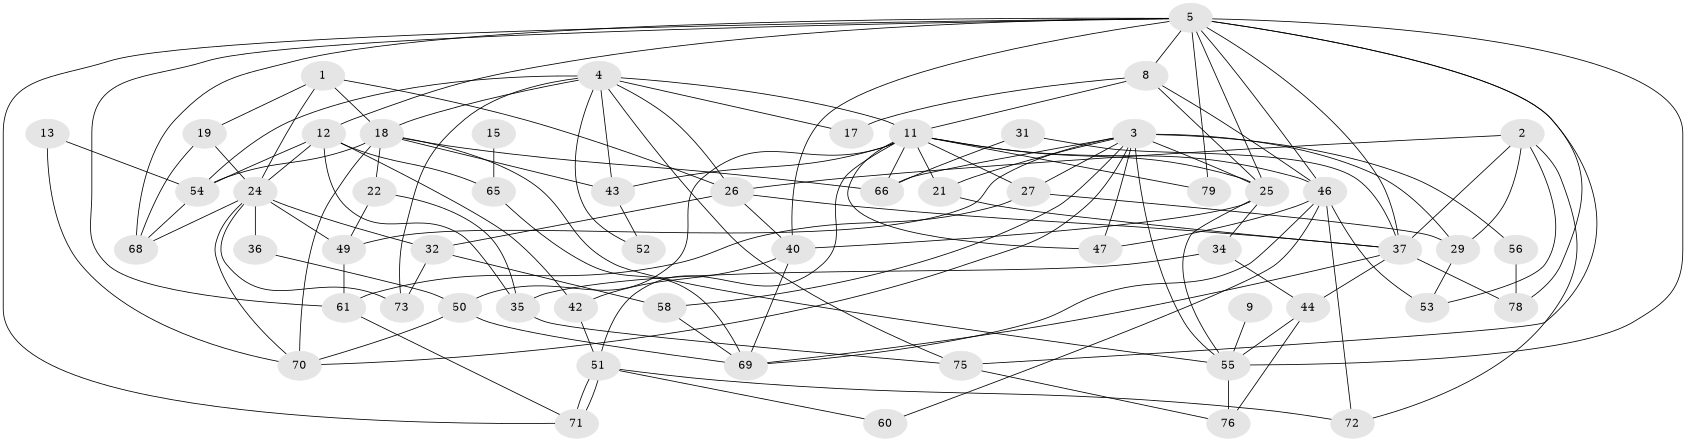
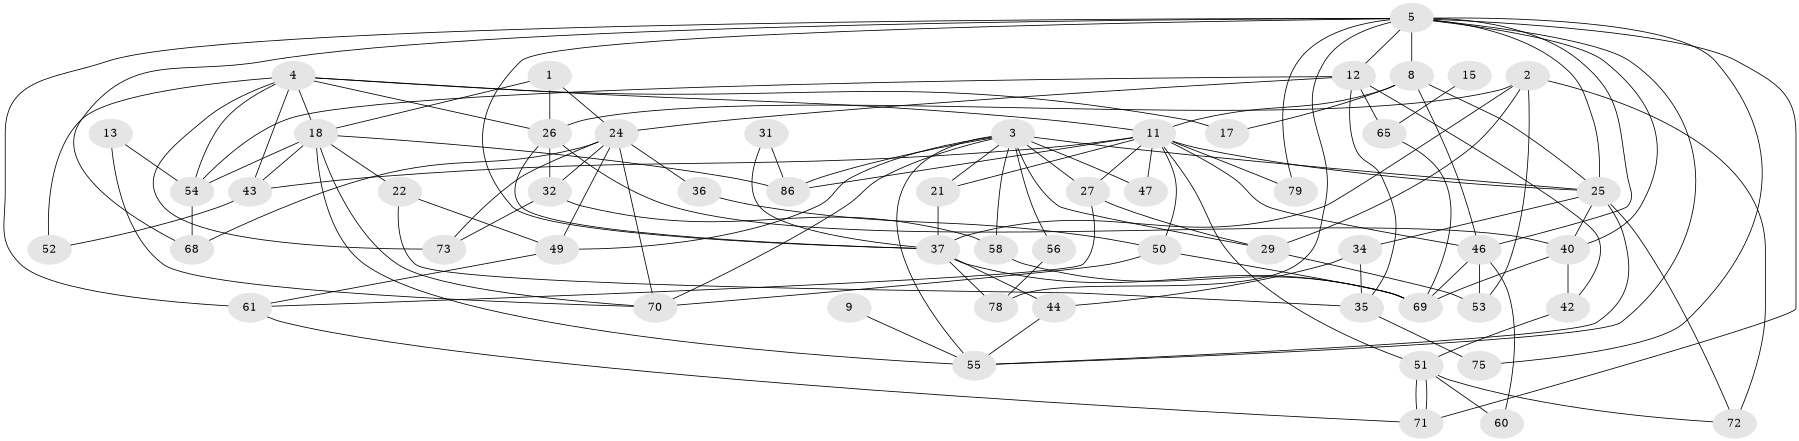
node "19": removed
node "66": label "66" -> "86"
edge "46" -- "47": removed
edge "4" -- "75": removed
edge "46" -- "72": now "25" -- "72"
node "76": removed
